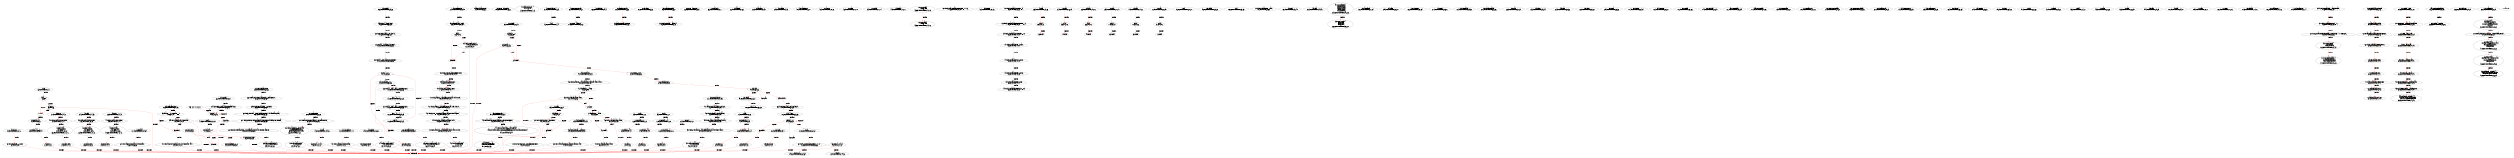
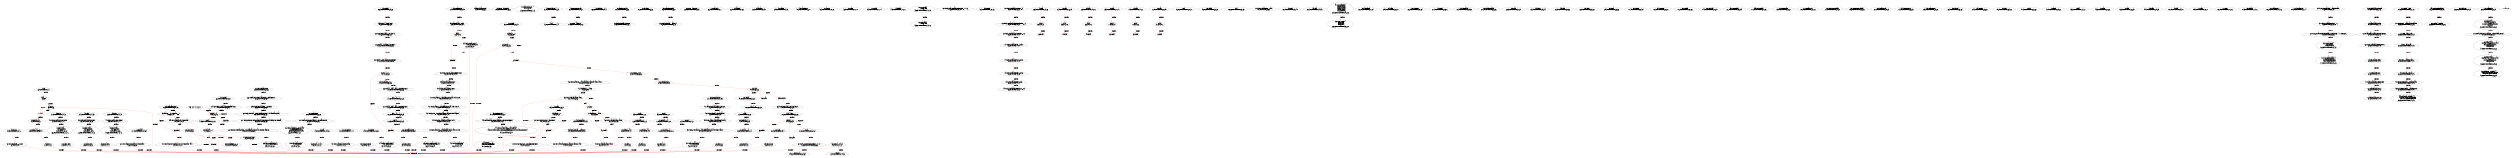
node "954_ getMidValue 2991-function_definition-955-972": removed
edge "353_ i++ 1118-expression_statement-354-354" -> "353_ for(i < 20;;i++) 1107-for-354-360": now "353_ i++ 1118-expression_statement-354-354" -> "353_ end_for"
edge "305_ for(i > 0;;) 912-for-306-315" -> "306_ i--; 924-expression_statement-307-307": added, label "pos_next"
edge "354_ uint256 shift = i * 2; 1121-new_variable-355-355" -> "360_ return result; 1167-return-361-361": now "353_ end_for" -> "360_ return result; 1167-return-361-361"
edge "456_ return a < b ? a : b; 1439-return-457-457" -> "448_ min 1422-function_definition-449-458": reversed
